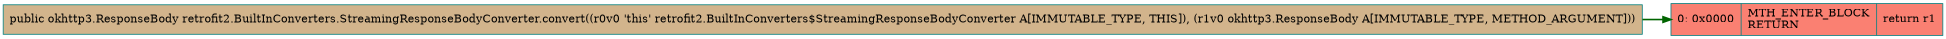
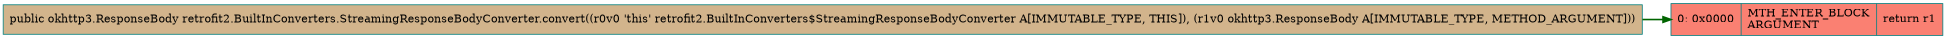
node "0: 0x0000": text "RETURN" -> "ARGUMENT"
